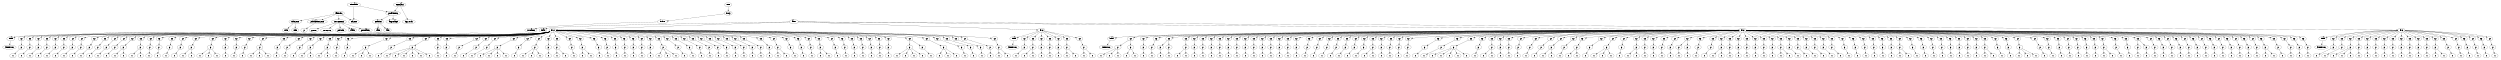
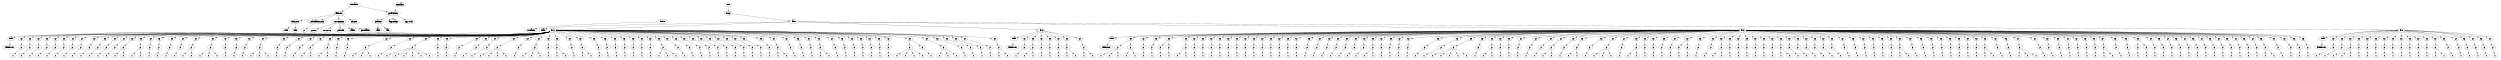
edge "teiHeader" -> "edStmt": now "teiHeader" -> "fileDesc"
edge "textClass" -> "keywords": now "profileDesc" -> "keywords"
edge "body" -> "author": now "body" -> "date1"
